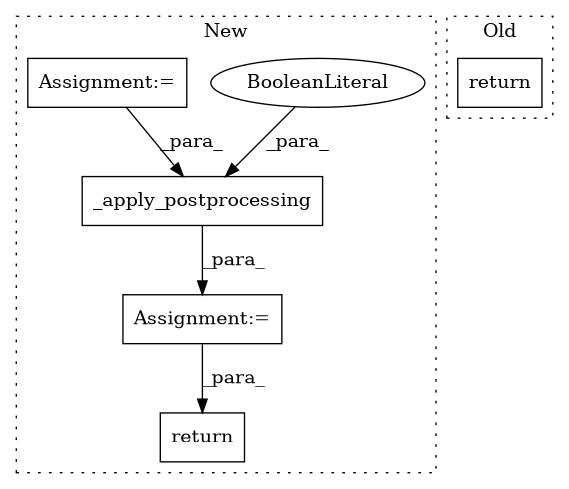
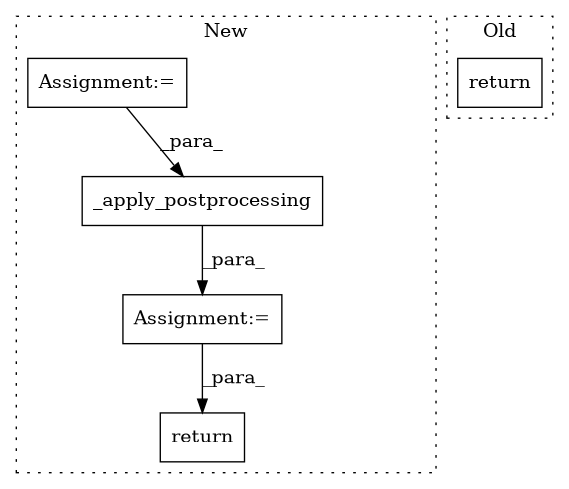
node "BooleanLiteral": removed
